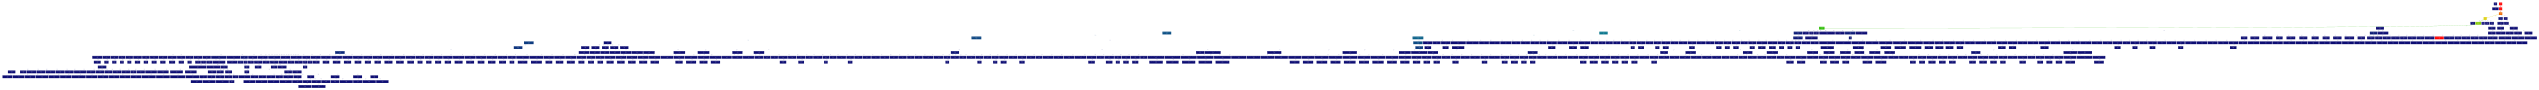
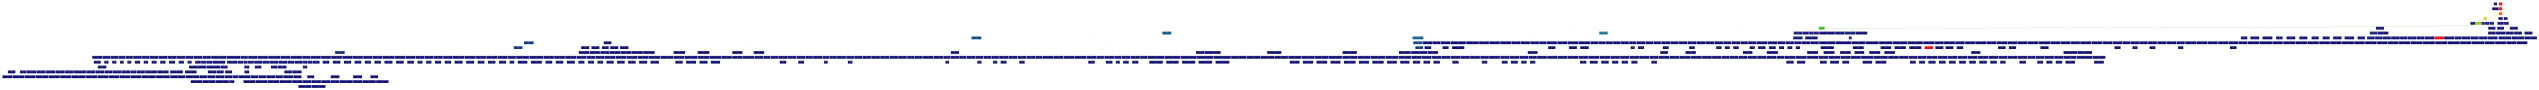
node "src/lib/lzma.c 0.00% (0.00%) 1×": removed
node "src/arch/x86/assembly_entry.S 0.00% (0.00%) 1×": fillcolor #0d0d73 -> #ff0000
node "src/device/root_device.c 0.00% (0.00%) 1×": added
